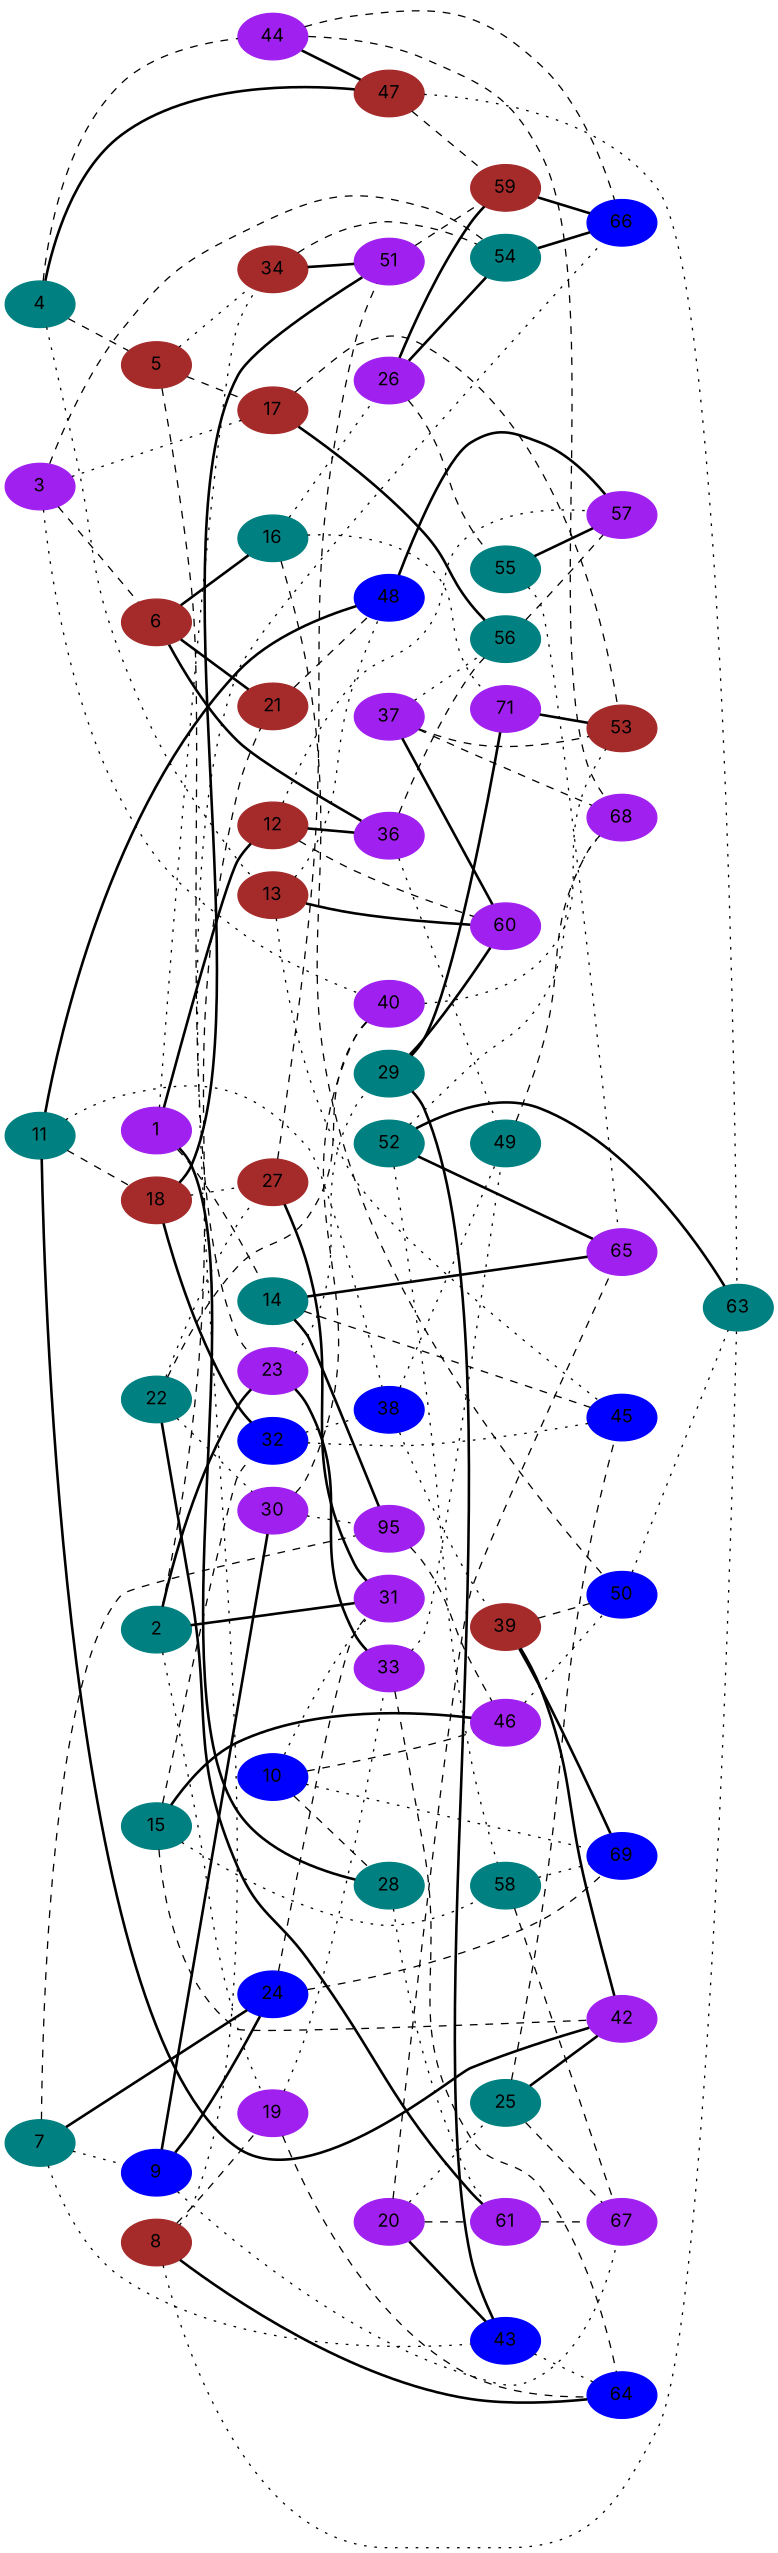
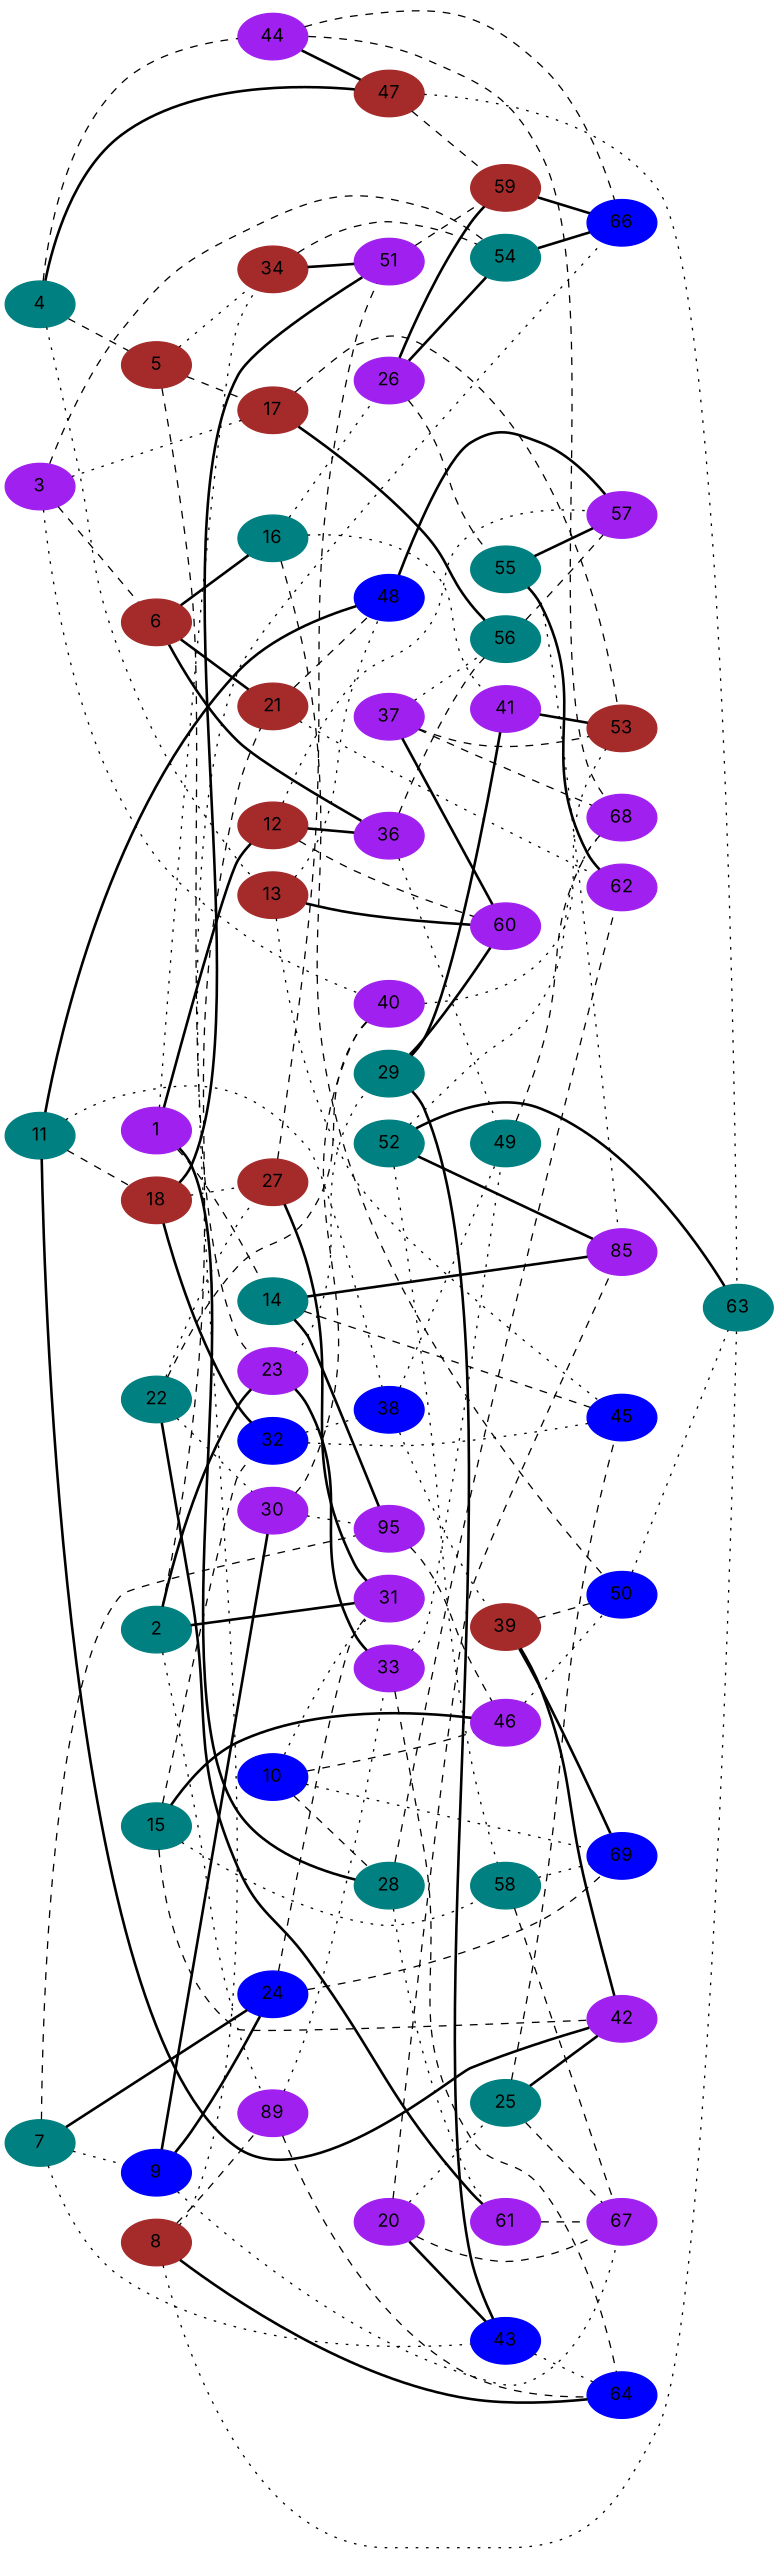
node "71": label "71" -> "41"
node "62": added
node "65": label "65" -> "85"
node "19": label "19" -> "89"
edge "20" -- "61": now "20" -- "67"
